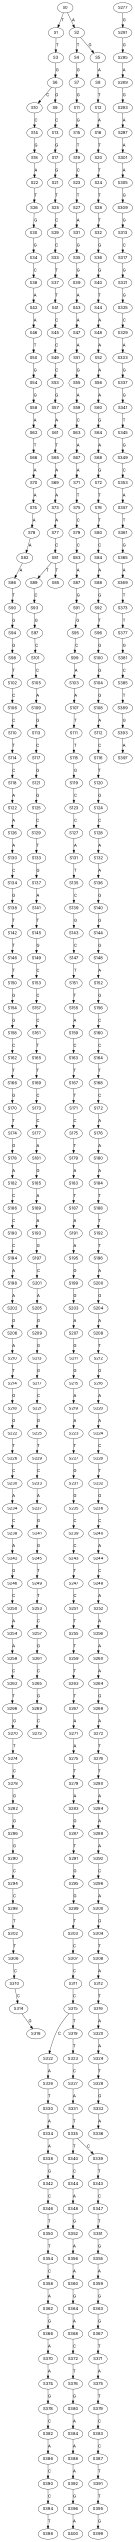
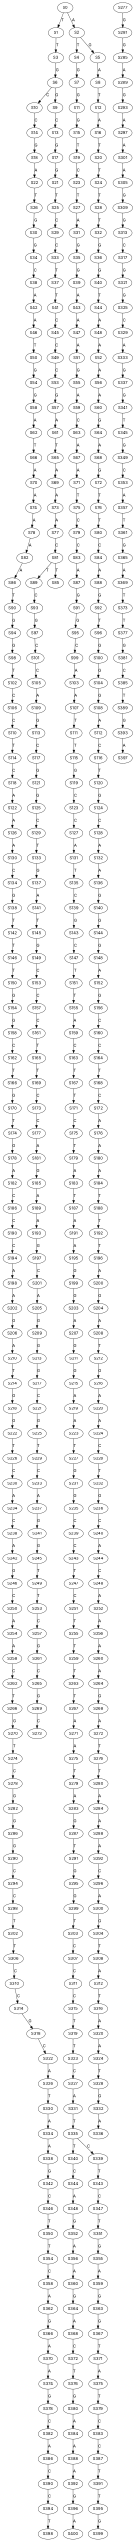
edge "S315" -> "S322": now "S318" -> "S322"
